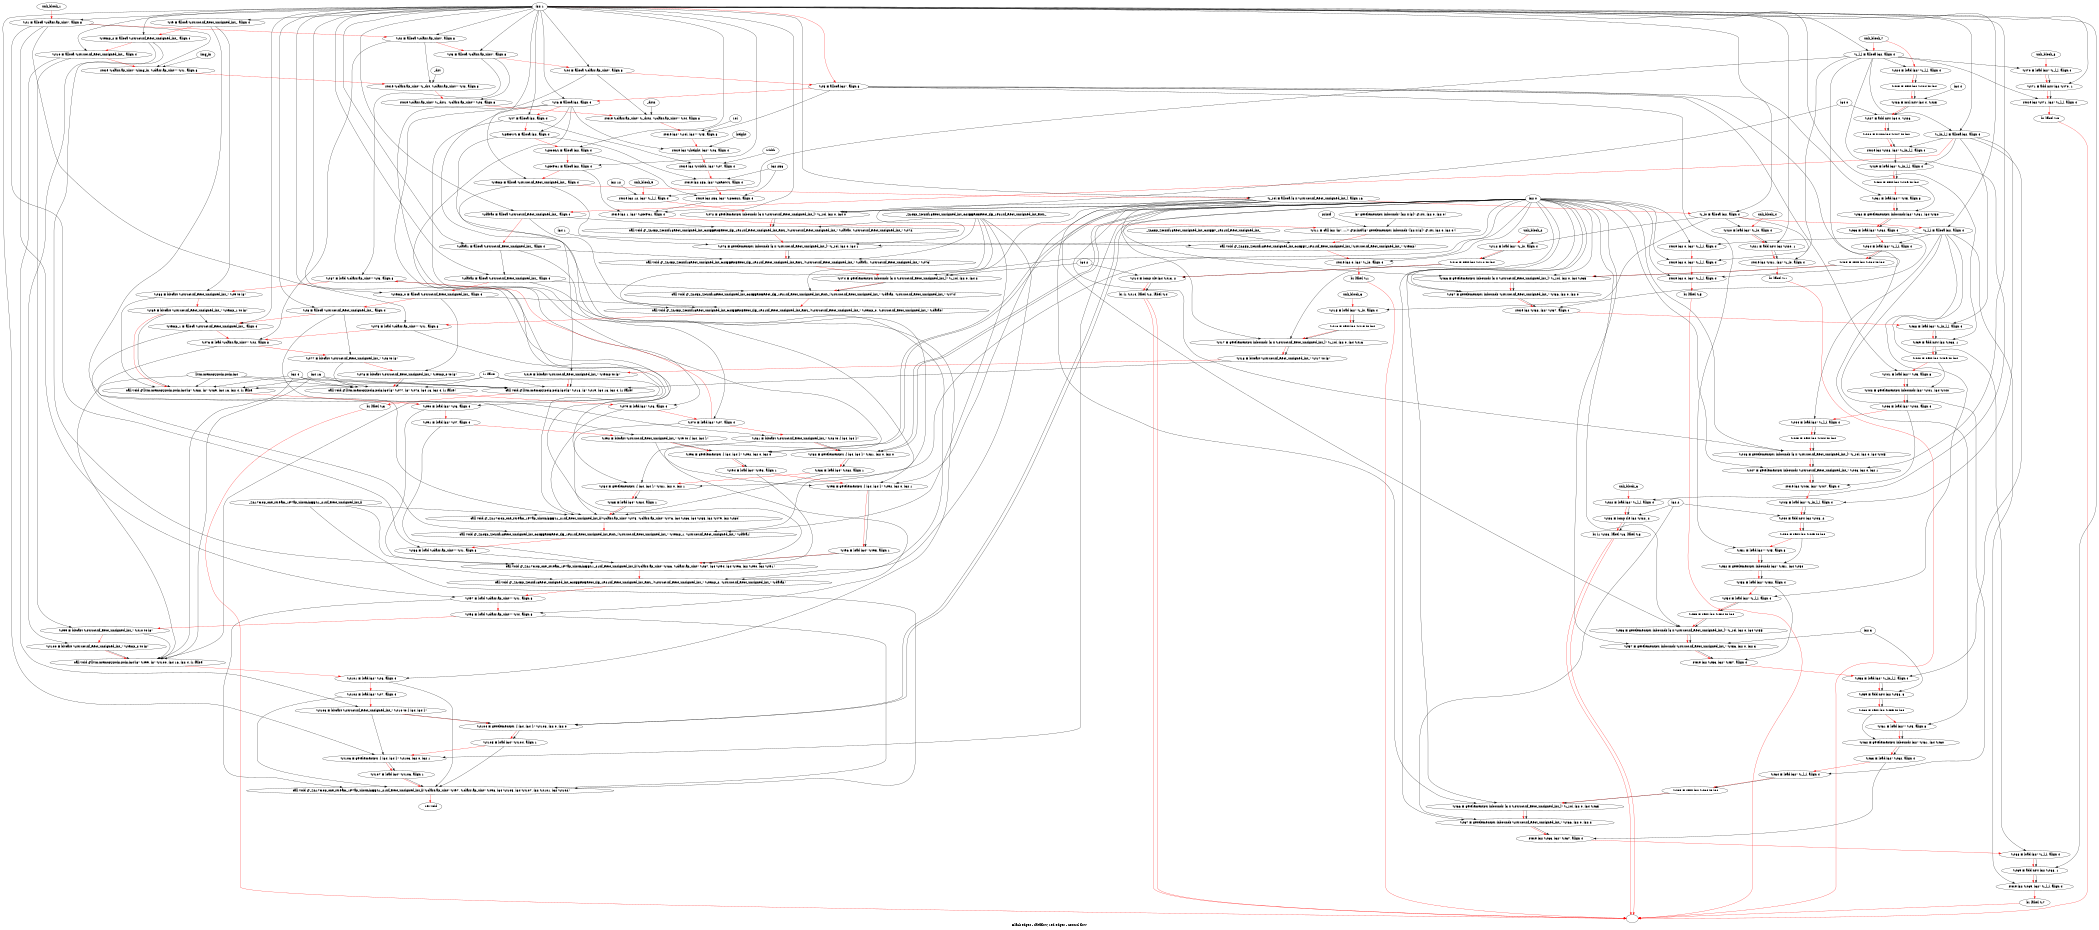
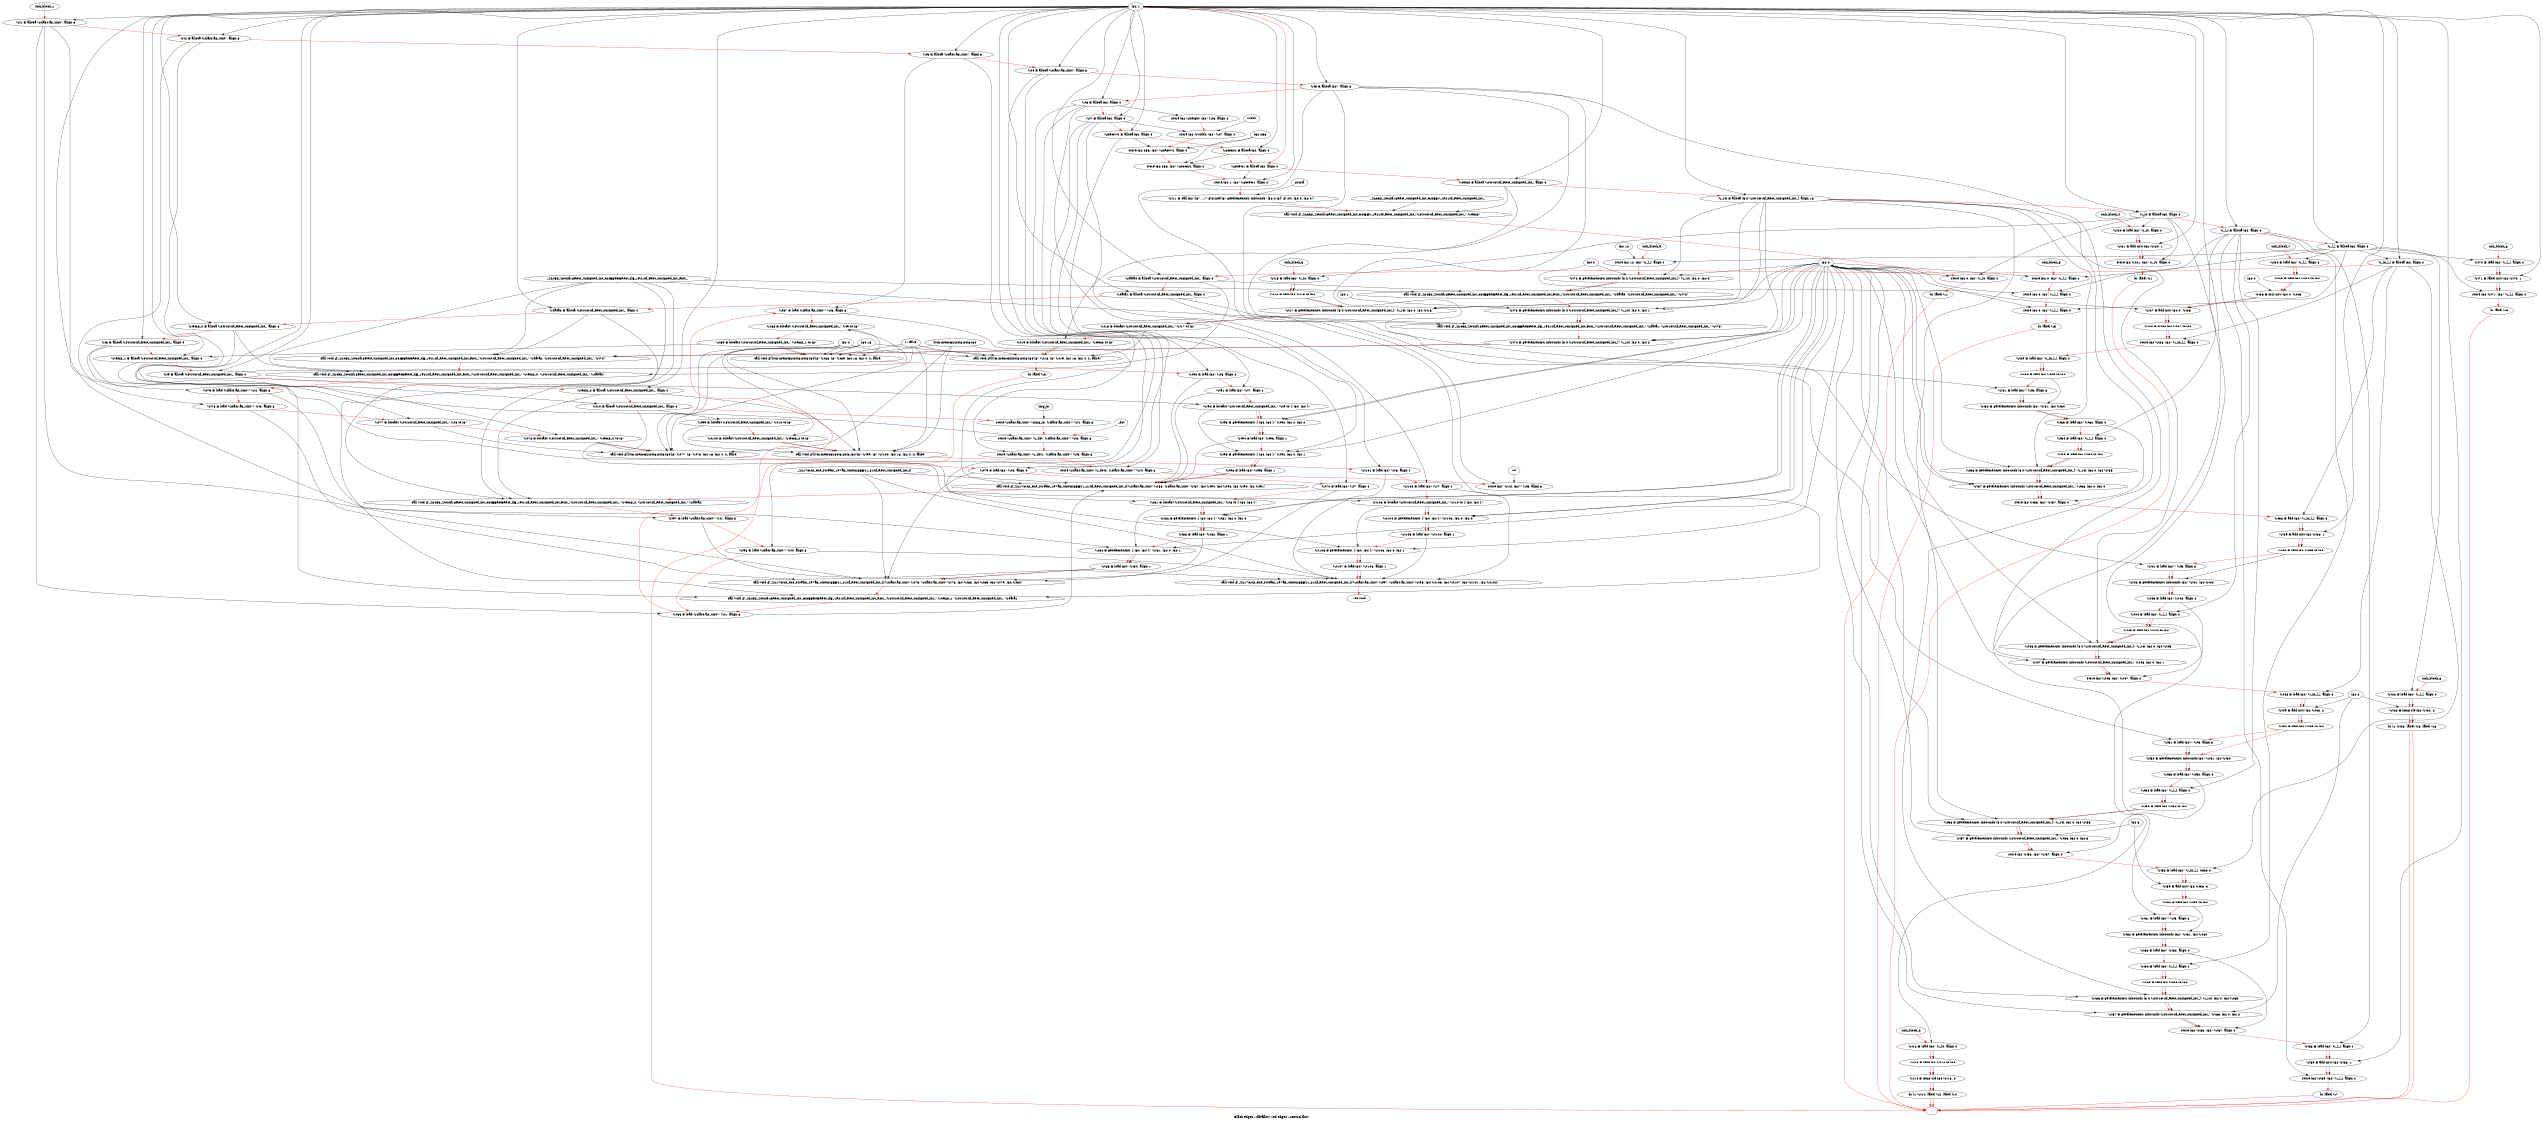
edge "i32 1" -> "%t5 = alloca i32*, align 8": color red -> black
edge "%t1 = alloca %class.ap_uint*, align 8" -> "store %class.ap_uint* %img_in, %class.ap_uint** %t1, align 8": removed
edge "unk_block_7" -> "%_l_j = alloca i32, align 4": now "%_l_i = alloca i32, align 4" -> "%_l_j = alloca i32, align 4"
edge "i32 1" -> "%pNPC1 = alloca i32, align 4": color black -> red
edge "_dst" -> "store %class.ap_uint* %_dst, %class.ap_uint** %t2, align 8": color black -> red
node "%t71 = add nsw i32 %t70, 1": label "%t71 = add nsw i32 %t70, 1" -> "%t71 = label nsw i32 %t70, 1"
node "_dst2": removed
edge "%t6 = alloca i32, align 4" -> "%pROWS = alloca i32, align 4": now "i32 1" -> "%pROWS = alloca i32, align 4"
node "height": removed
node "%t28 = trunc i64 %t27 to i62": label "%t28 = trunc i64 %t27 to i62" -> "%t28 = trunc i64 %t27 to i32"
edge "store i32* %roi, i32** %t5, align 8" -> "store i32 %height, i32* %t6, align 4": removed
edge "%_in_l_j = alloca i32, align 4" -> "%t29 = load i32* %_in_l_j, align 4": removed
edge "store i32 %t28, i32* %_in_l_j, align 4" -> "%t29 = load i32* %_in_l_j, align 4": color black -> red
edge "store i32 256, i32* %pCOLS, align 4" -> "store i32 1, i32* %pNPC1, align 4": color black -> red
node "i8* getelementptr inbounds ([32 x i8]* @.str, i32 0, i32 0)": removed
edge "%_i0 = alloca i32, align 4" -> "store i32 0, i32* %_i0, align 4": added
edge "%data1 = alloca %struct.xf_Rect_unsigned_int_, align 4" -> "%data2 = alloca %struct.xf_Rect_unsigned_int_, align 4": color black -> red
node "i64 2": removed
node "unk_block_5": added
edge "%t7 = alloca i32, align 4" -> "%t102 = load i32* %t7, align 4": added
edge "%t70 = load i32* %t7, align 4" -> "%t87 = load %class.ap_uint** %t3, align 8": now "%t86 = load %class.ap_uint** %t1, align 8" -> "%t87 = load %class.ap_uint** %t3, align 8"
node "%t38 = load i32* %_in_l_j, align 4": label "%t38 = load i32* %_in_l_j, align 4" -> "%t38 = add i32* %_in_l_j, align 4"
edge "%t7 = alloca i32, align 4" -> "%t91 = load i32* %t7, align 4": added
edge "%temp_1 = alloca %struct.xf_Rect_unsigned_int_, align 4" -> "%t76 = load %class.ap_uint** %t2, align 8": now "%temp_1 = alloca %struct.xf_Rect_unsigned_int_, align 4" -> "%t9 = alloca %struct.xf_Rect_unsigned_int_, align 4"
node "%t40 = add nsw i32 %t48, 2": label "%t40 = add nsw i32 %t48, 2" -> "%t49 = add nsw i32 %t48, 2"
edge "%t50 = sext i32 %t49 to i64" -> "%t52 = getelementptr inbounds i32* %t51, i64 %t50": color black -> red
edge "%t98 = load %class.ap_uint** %t4, align 8" -> "%t99 = bitcast %struct.xf_Rect_unsigned_int_* %t10 to i8*": now "%t98 = load %class.ap_uint** %t4, align 8" -> "%t86 = load %class.ap_uint** %t1, align 8"
node "%t58 = load i32* %_in_l_j, align 4": label "%t58 = load i32* %_in_l_j, align 4" -> "%t58 = load i32* %_in_l_j, icmp 4"
